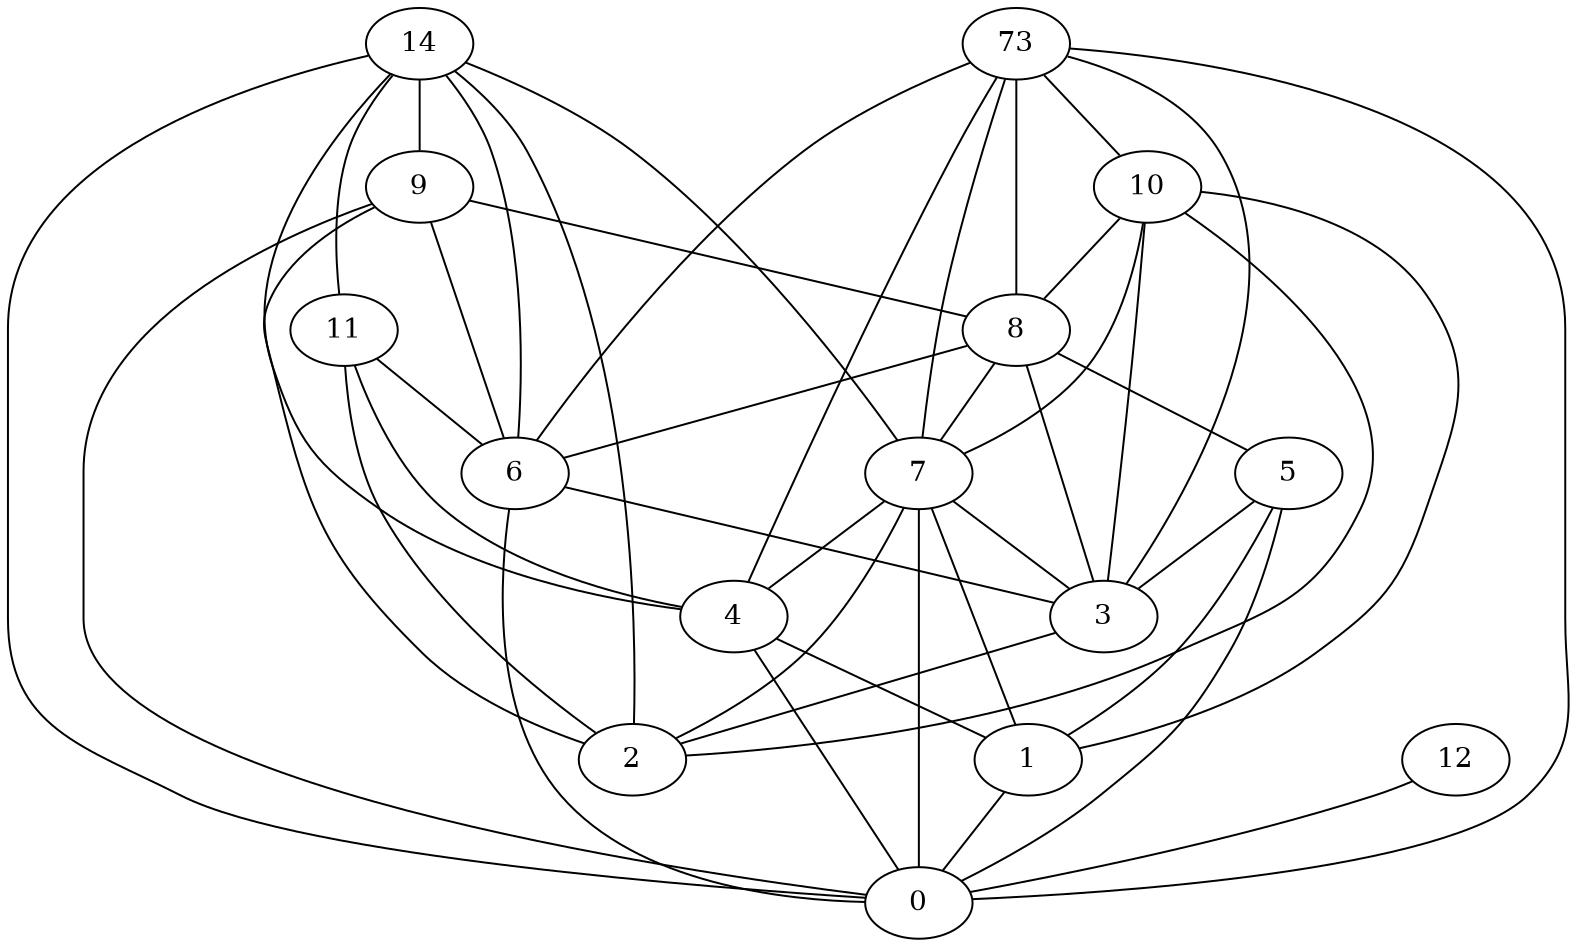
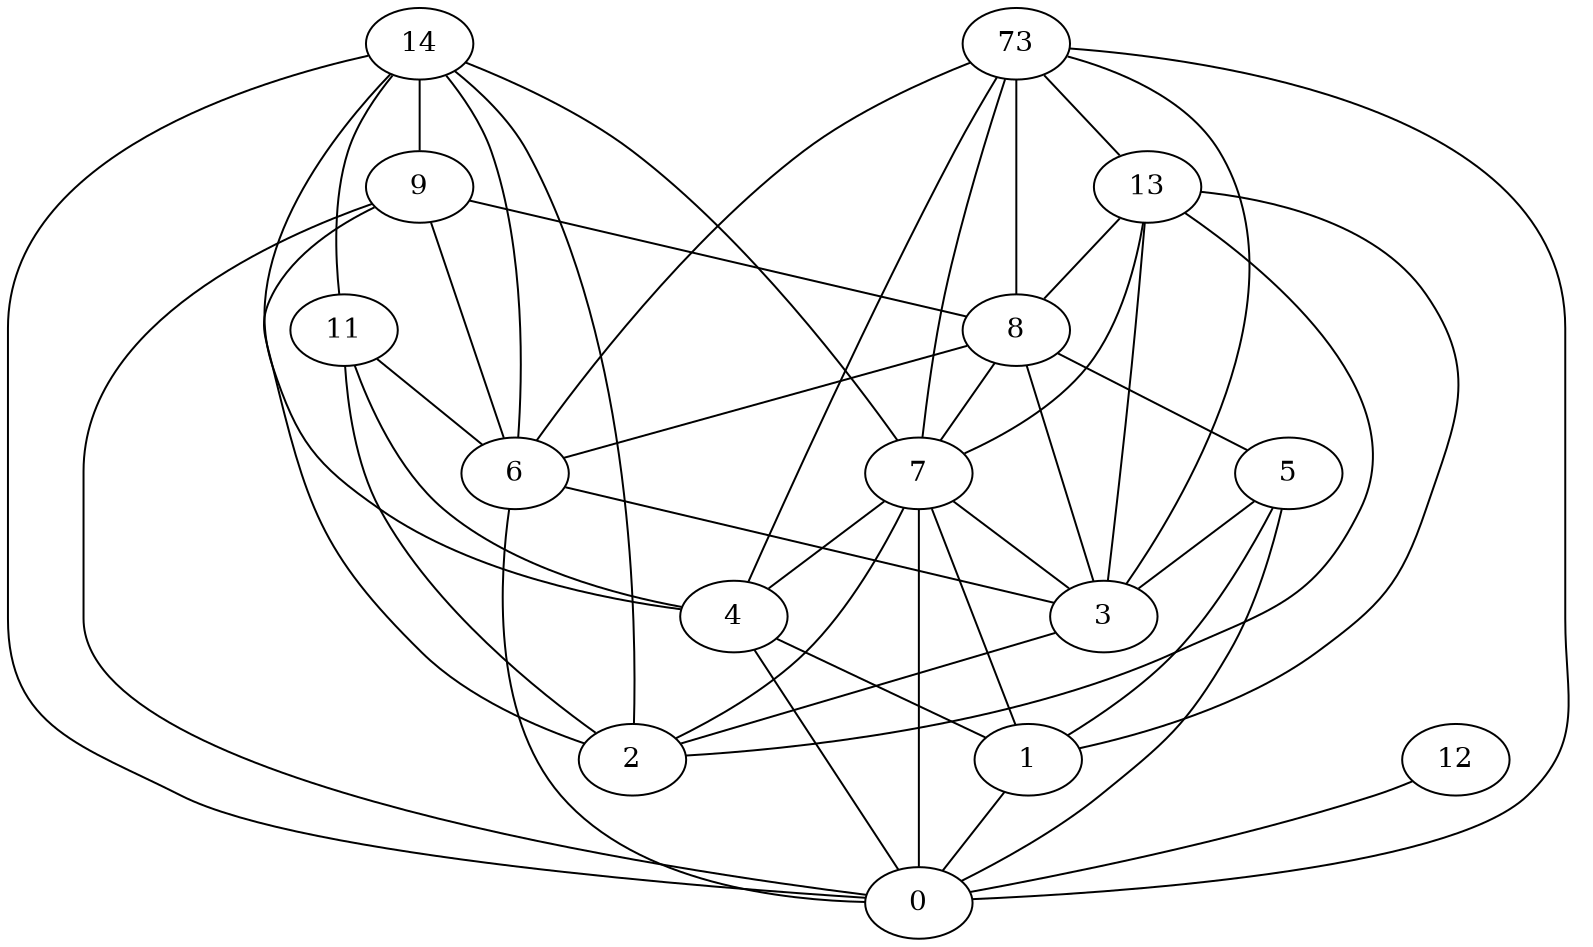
node "10": label "10" -> "13"
